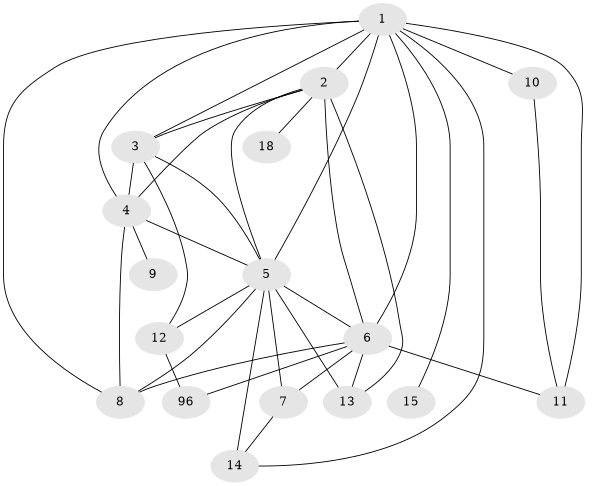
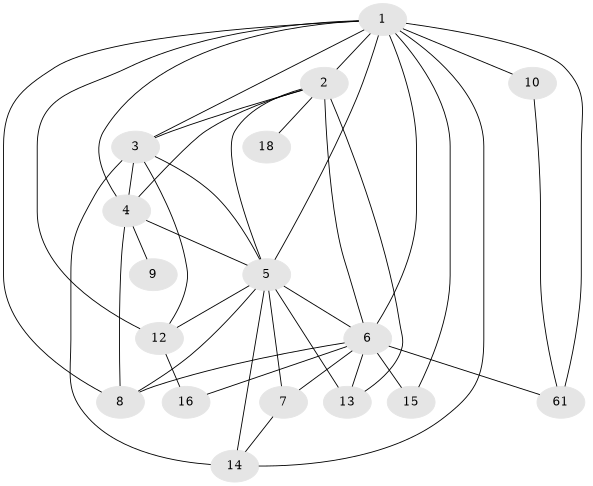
edge "1" -- "12": added
edge "3" -- "14": added
edge "6" -- "15": added
node "96": label "96" -> "16"
node "11": label "11" -> "61"
